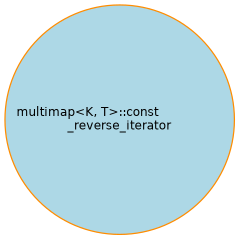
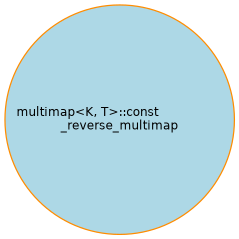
node "multimap<K, T>::const _reverse_iterator": label "multimap<K, T>::const _reverse_iterator" -> "multimap<K, T>::const _reverse_multimap"
